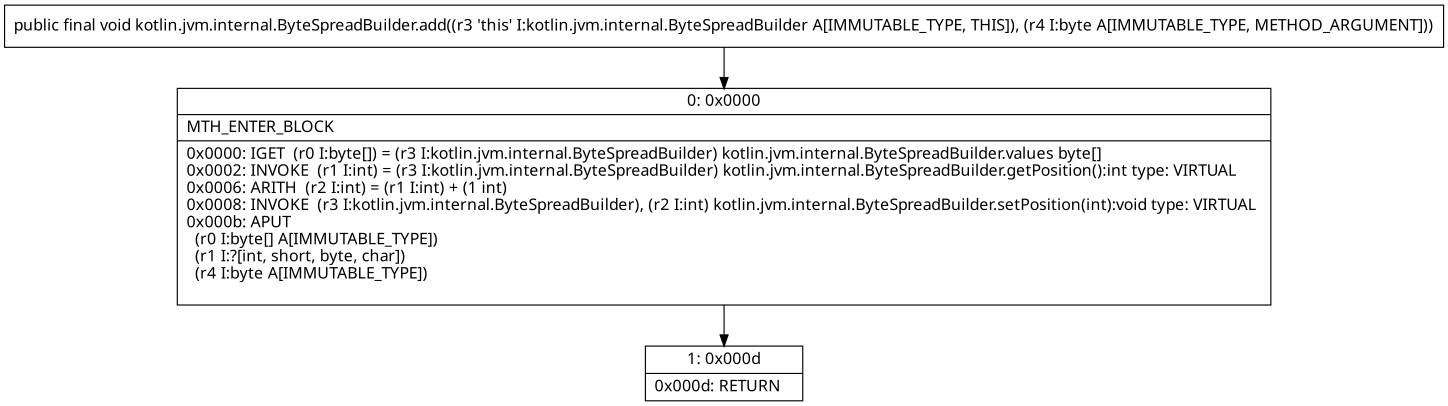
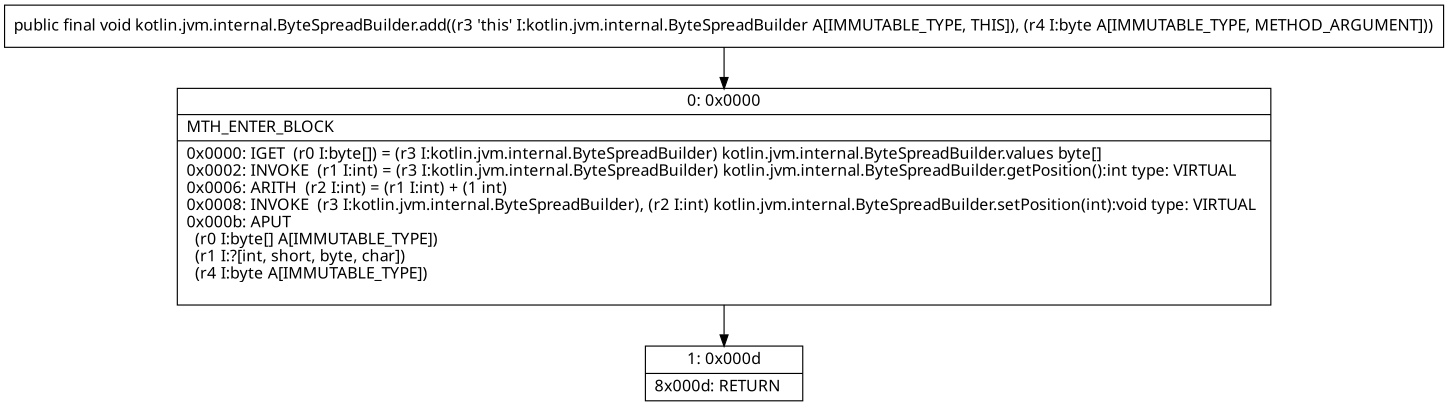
node "1: 0x000d": text "0x000d: RETURN" -> "8x000d: RETURN"
